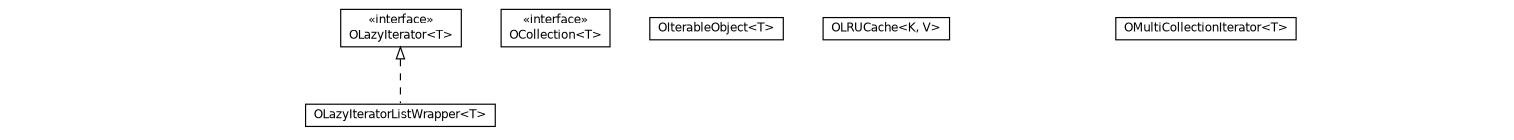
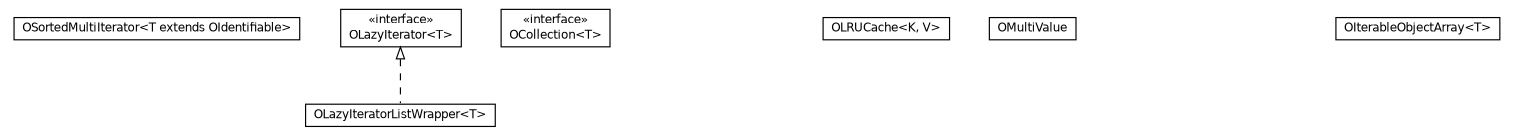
node "OSortedMultiIterator<T extends OIdentifiable>": added
node "OIterableObject<T>": removed
node "OMultiValue": added
node "OMultiCollectionIterator<T>": removed
node "OIterableObjectArray<T>": added
